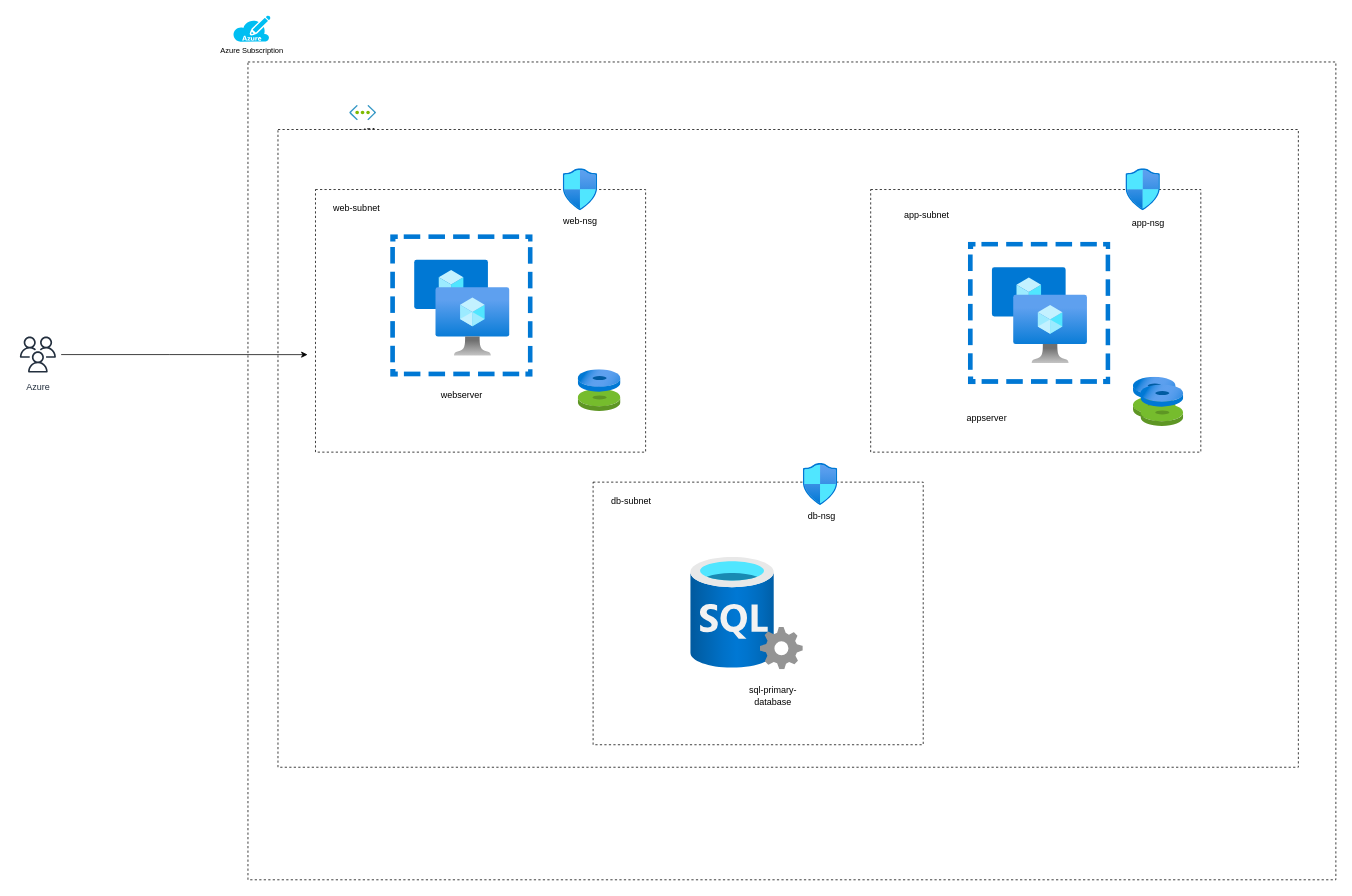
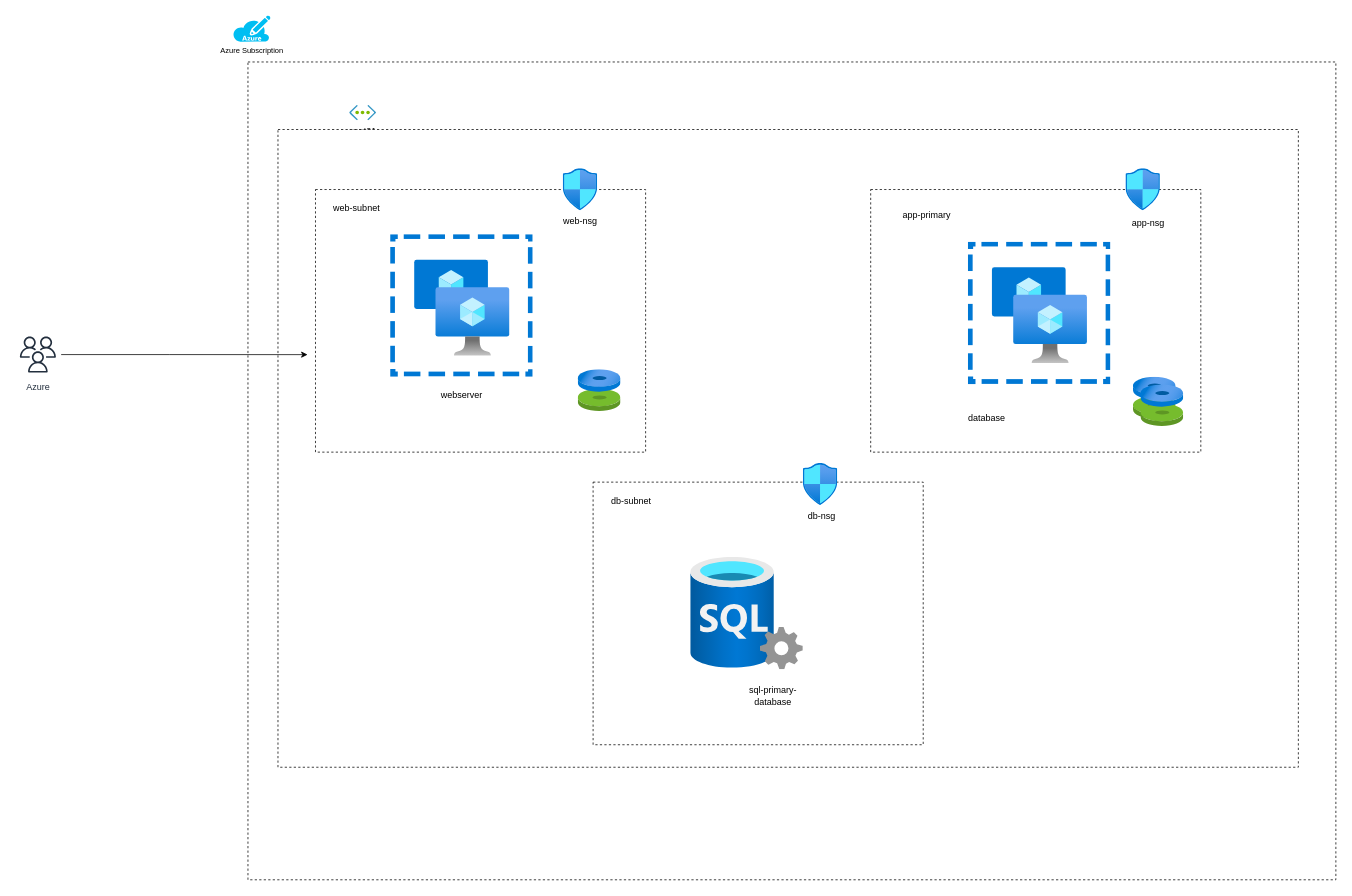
node "app-subnet": label "app-subnet" -> "app-primary"
node "appserver": label "appserver" -> "database"
